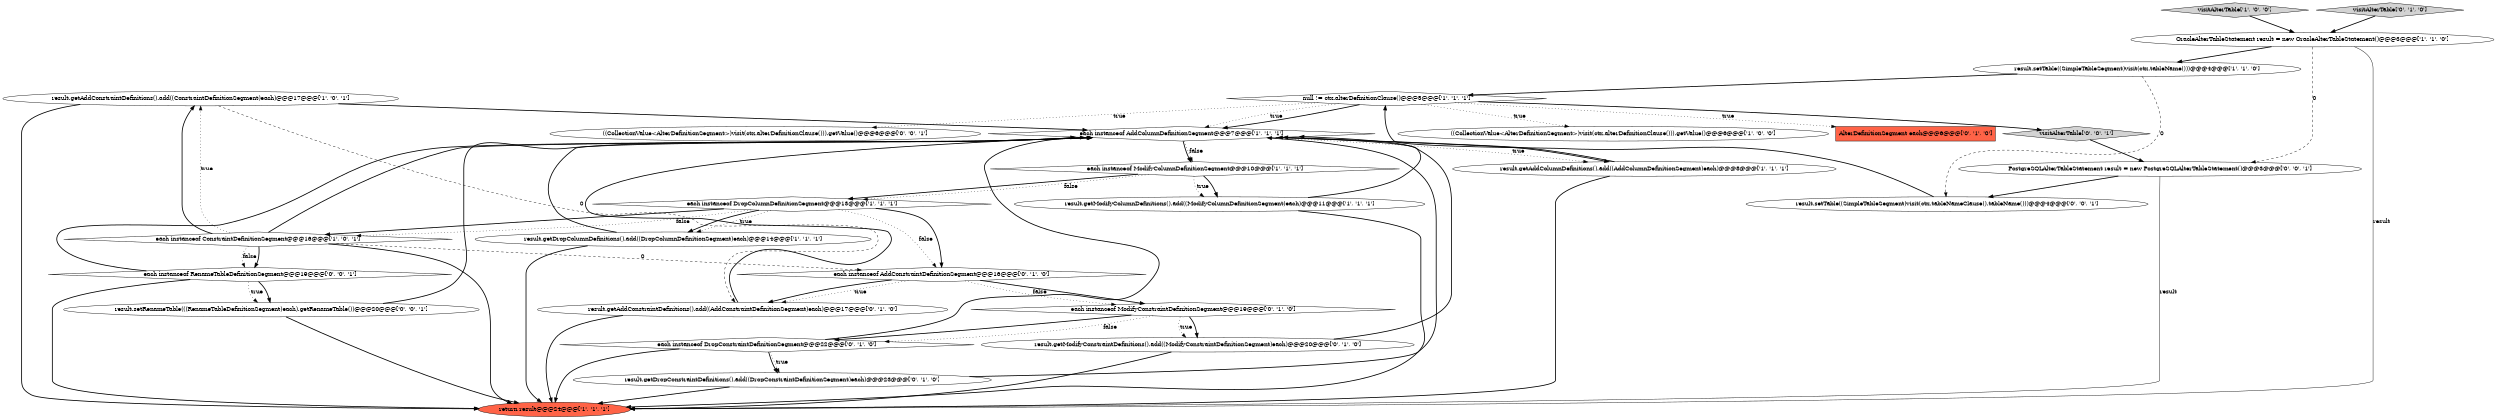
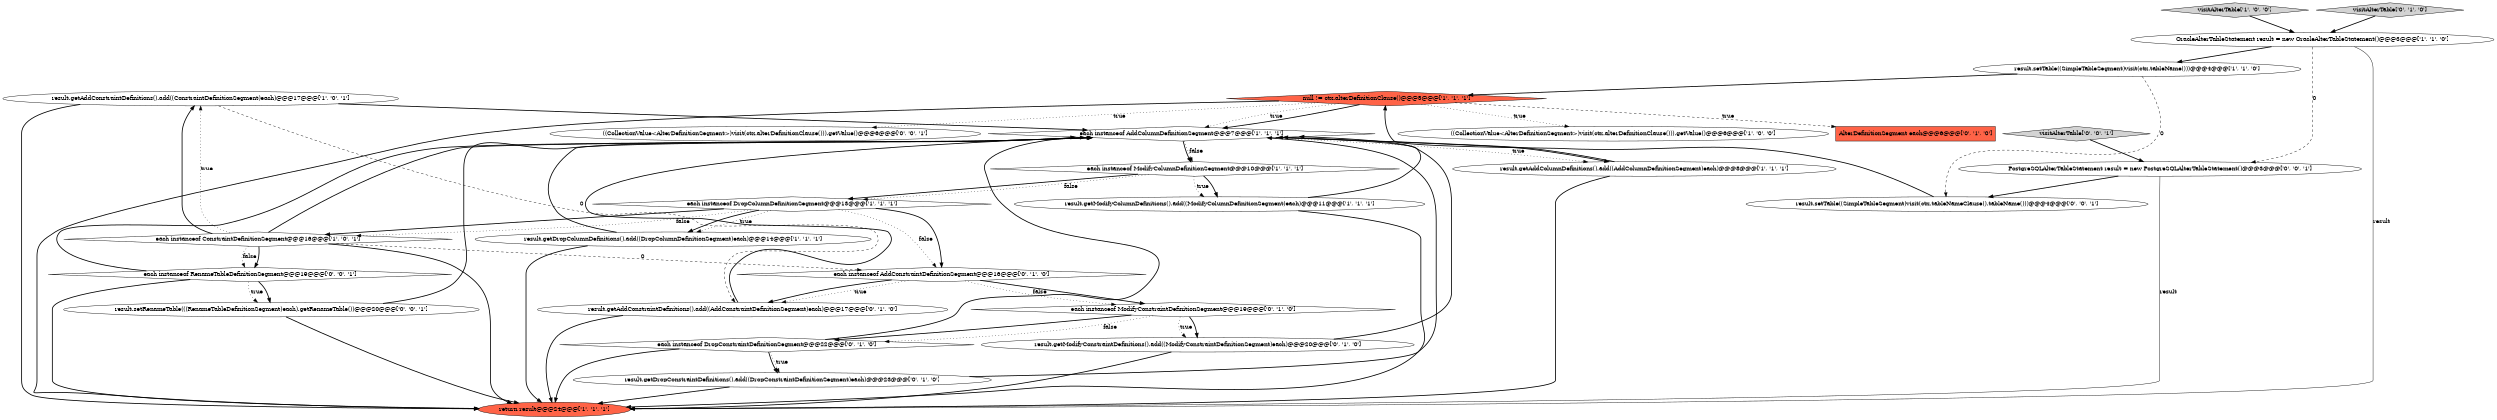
node "null != ctx.alterDefinitionClause()@@@5@@@['1', '1', '1']": fillcolor white -> tomato
edge "null != ctx.alterDefinitionClause()@@@5@@@['1', '1', '1']" -> "visitAlterTable['0', '0', '1']": now "null != ctx.alterDefinitionClause()@@@5@@@['1', '1', '1']" -> "return result@@@24@@@['1', '1', '1']"
edge "null != ctx.alterDefinitionClause()@@@5@@@['1', '1', '1']" -> "AlterDefinitionSegment each@@@6@@@['0', '1', '0']": style dotted -> dashed
